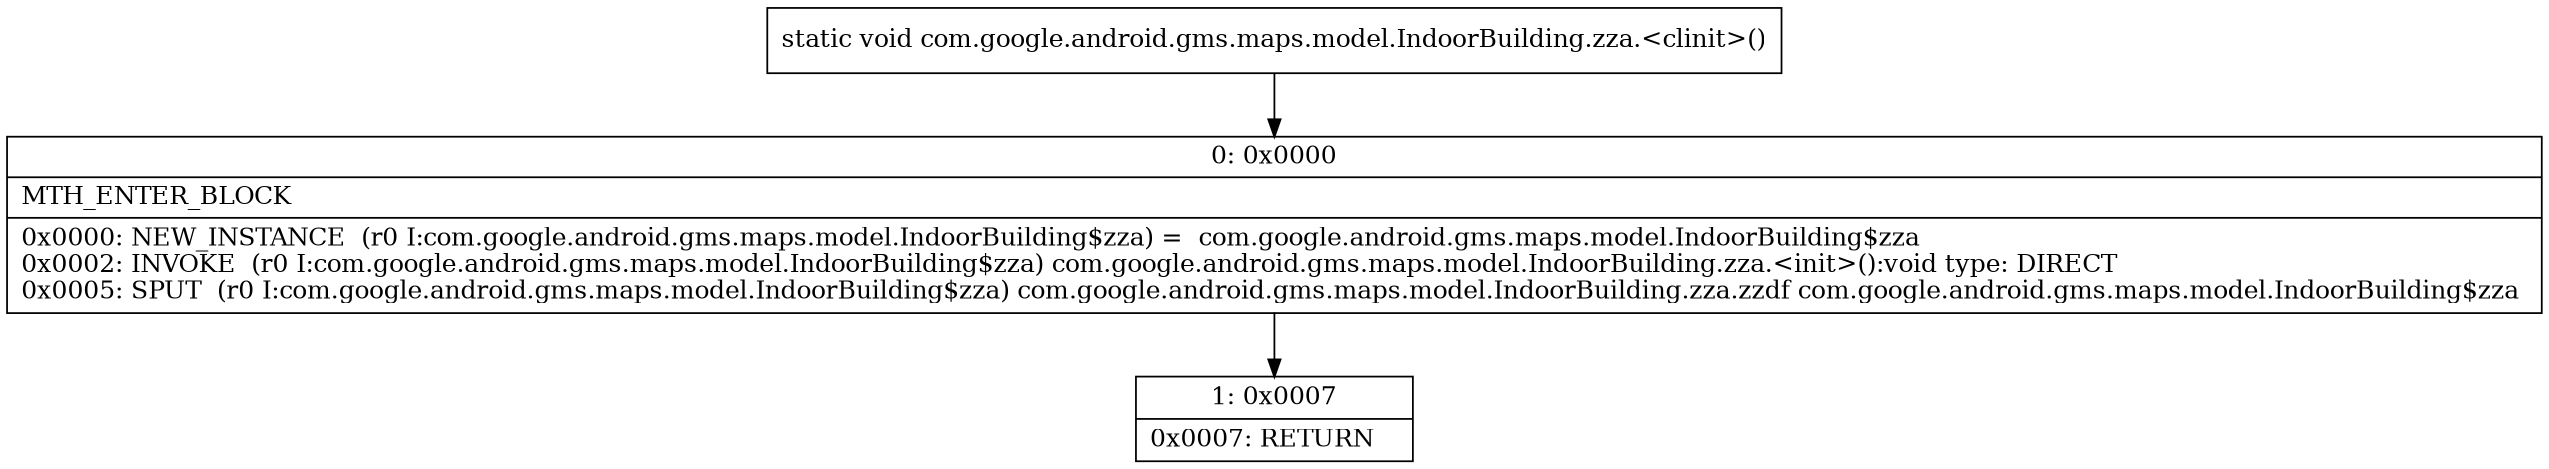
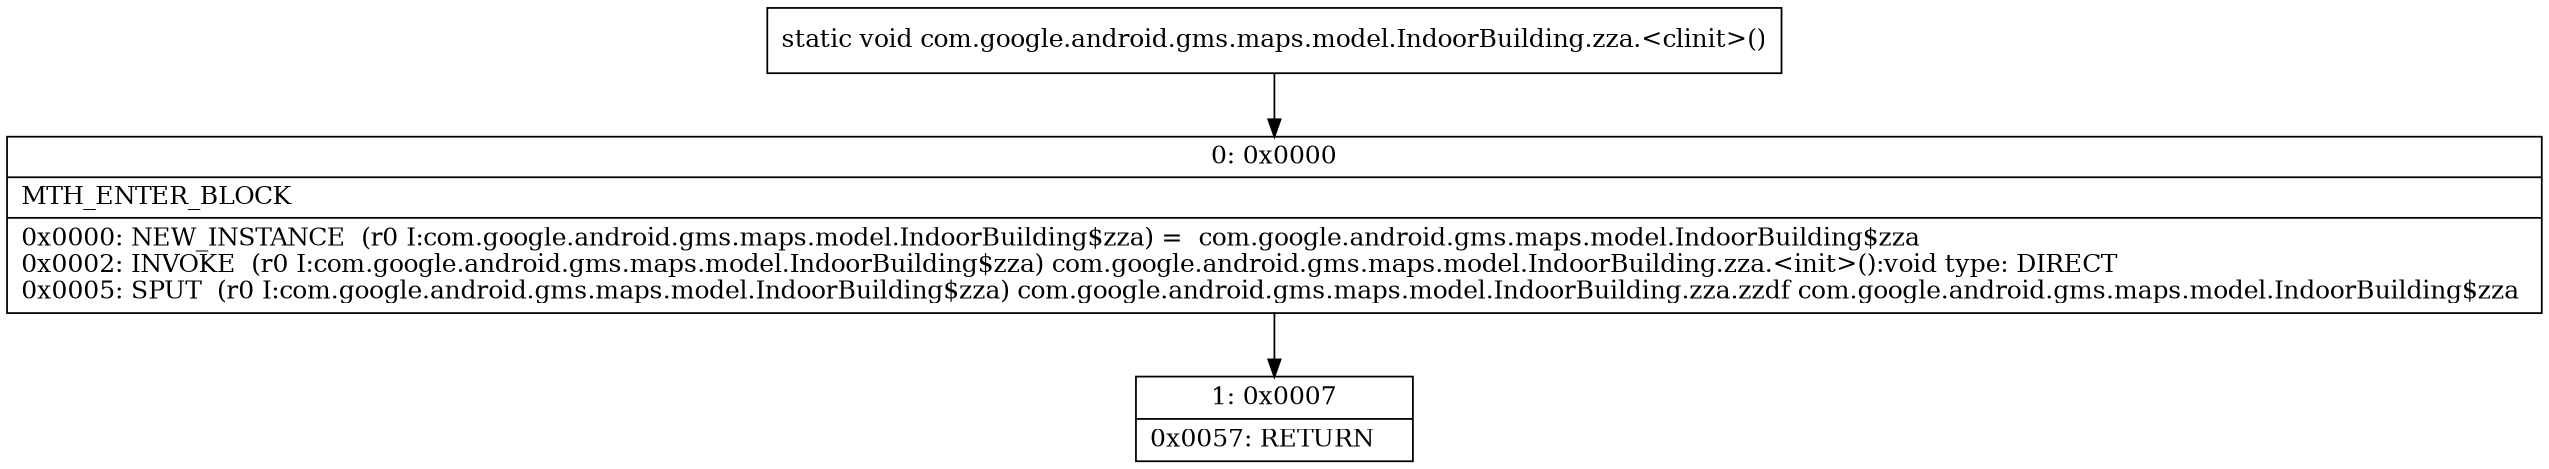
node "1: 0x0007": text "0x0007: RETURN" -> "0x0057: RETURN"
